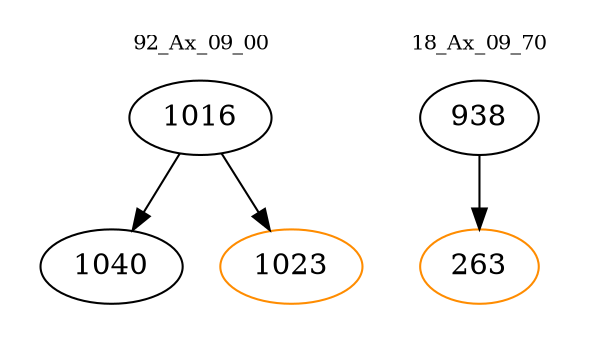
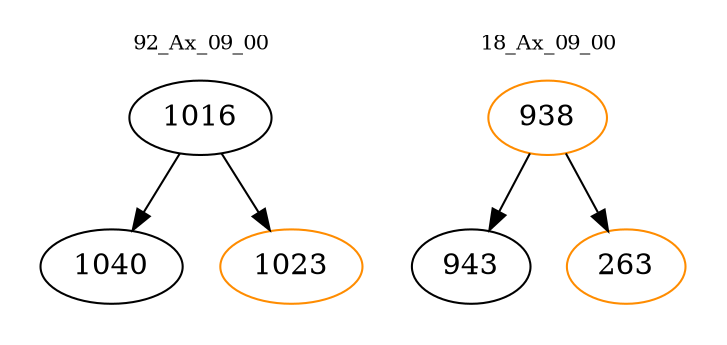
cluster "18_Ax_09_70": label "18_Ax_09_70" -> "18_Ax_09_00"
node "938": color black -> darkorange
node "943": added
